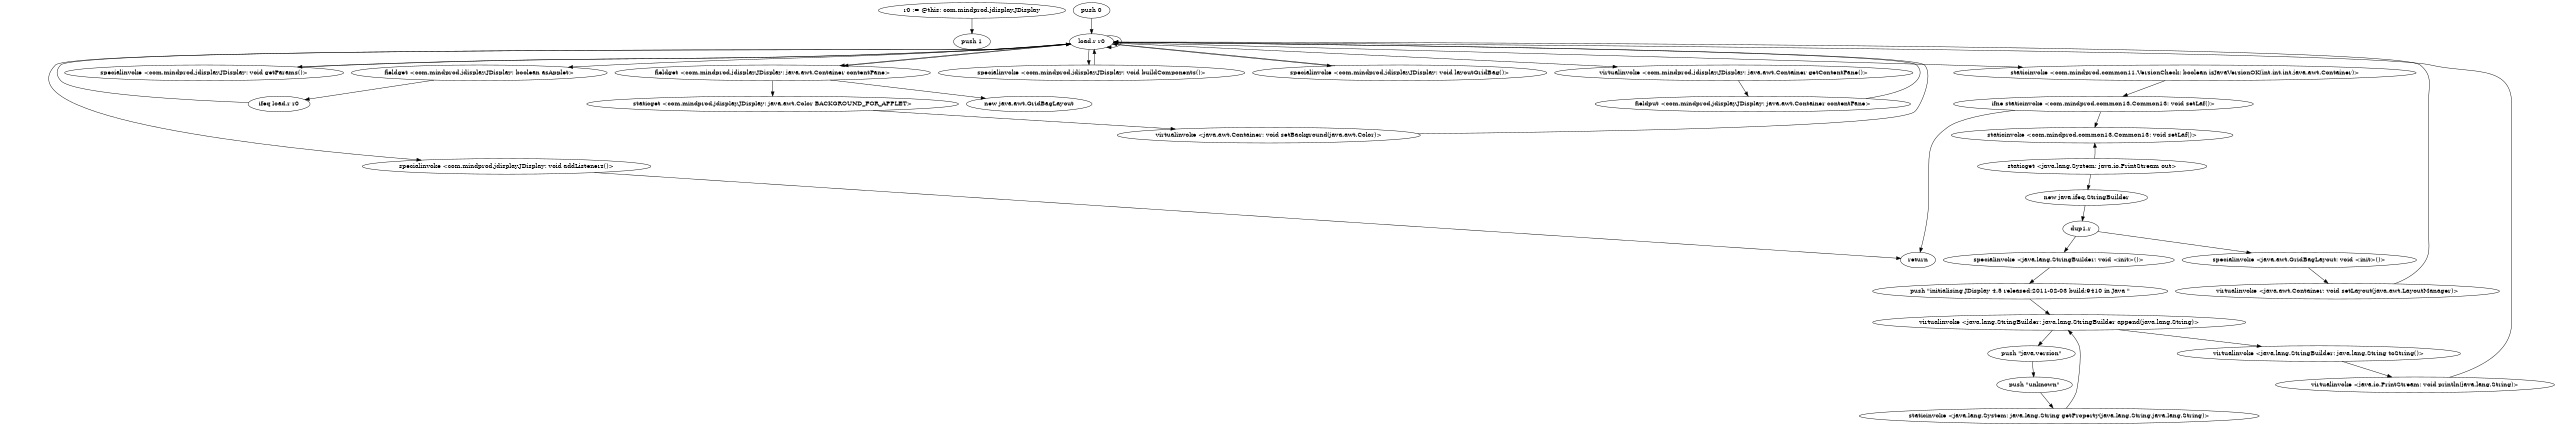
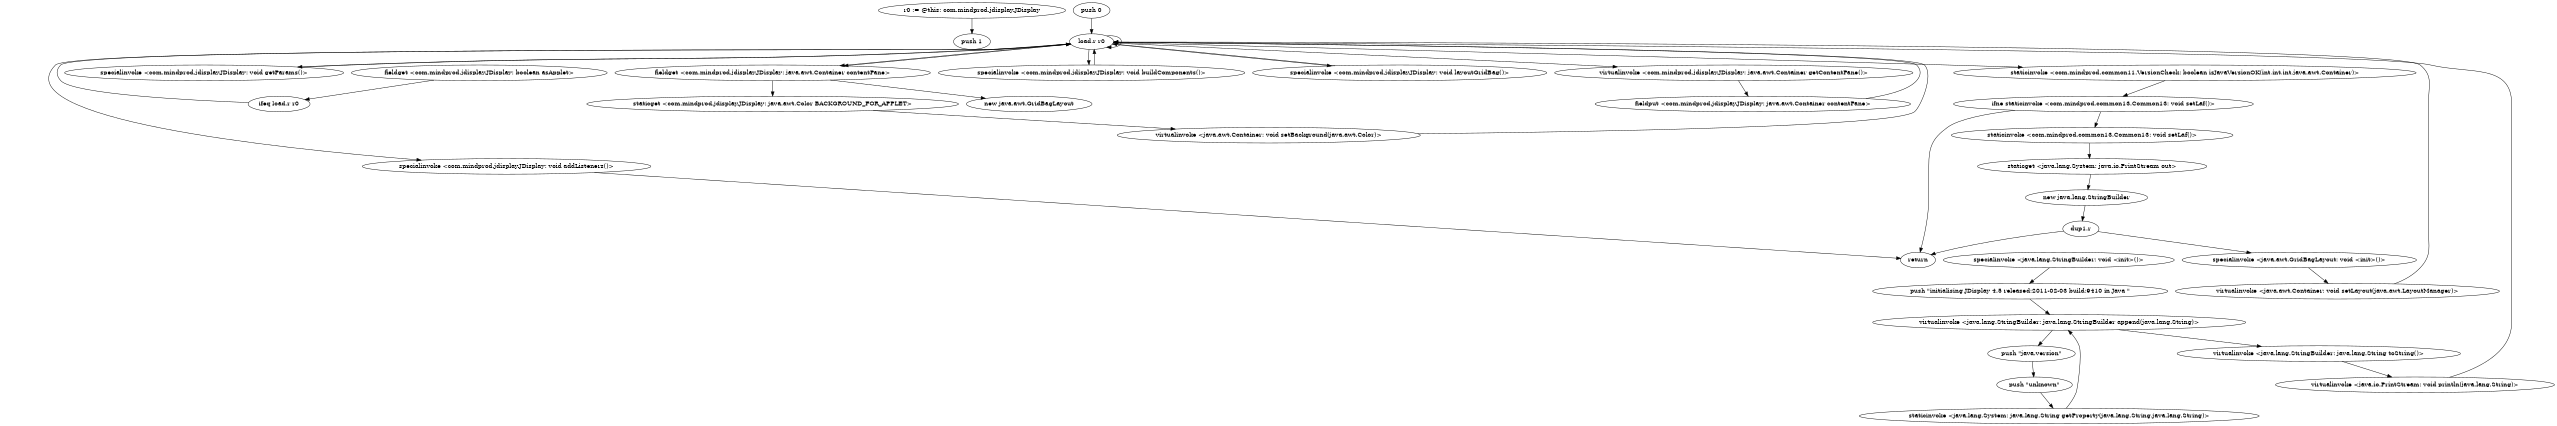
edge "load.r r0" -> "fieldget <com.mindprod.jdisplay.JDisplay: boolean asApplet>": removed
edge "staticget <java.lang.System: java.io.PrintStream out>" -> "staticinvoke <com.mindprod.common13.Common13: void setLaf()>": reversed
node "new java.ifeq.StringBuilder": label "new java.ifeq.StringBuilder" -> "new java.lang.StringBuilder"
edge "dup1.r" -> "specialinvoke <java.lang.StringBuilder: void <init>()>": now "dup1.r" -> "return"
